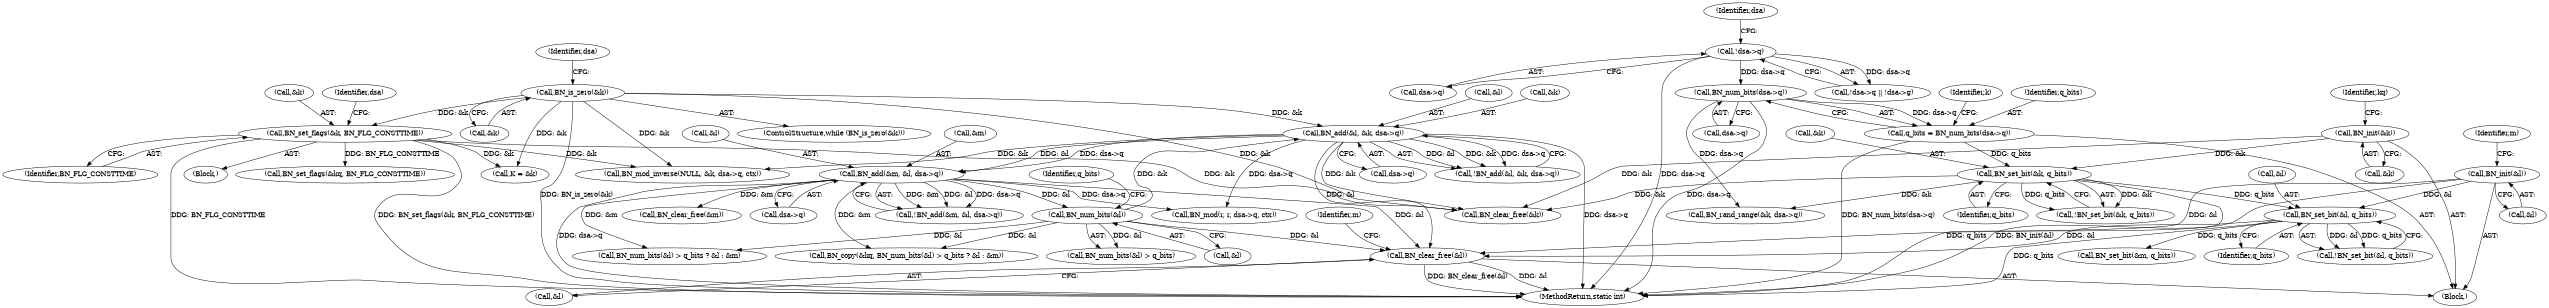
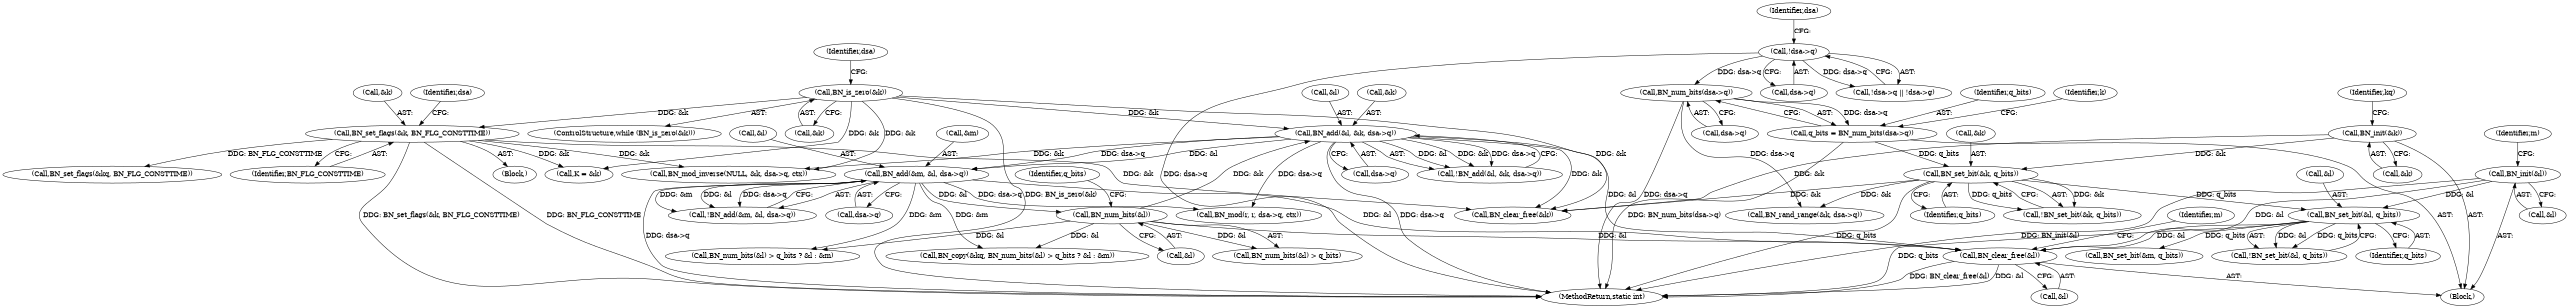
node "(Call,BN_clear_free(&m))": removed
